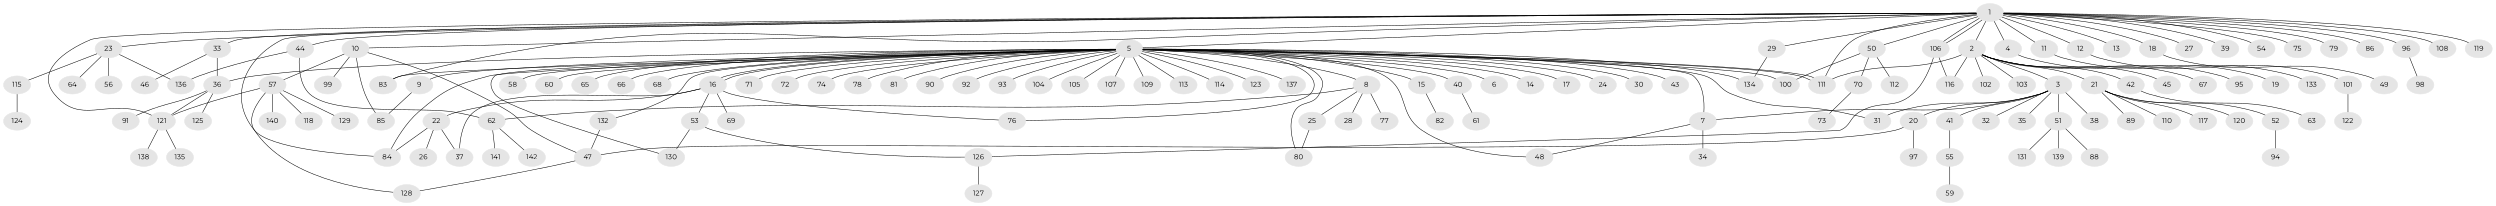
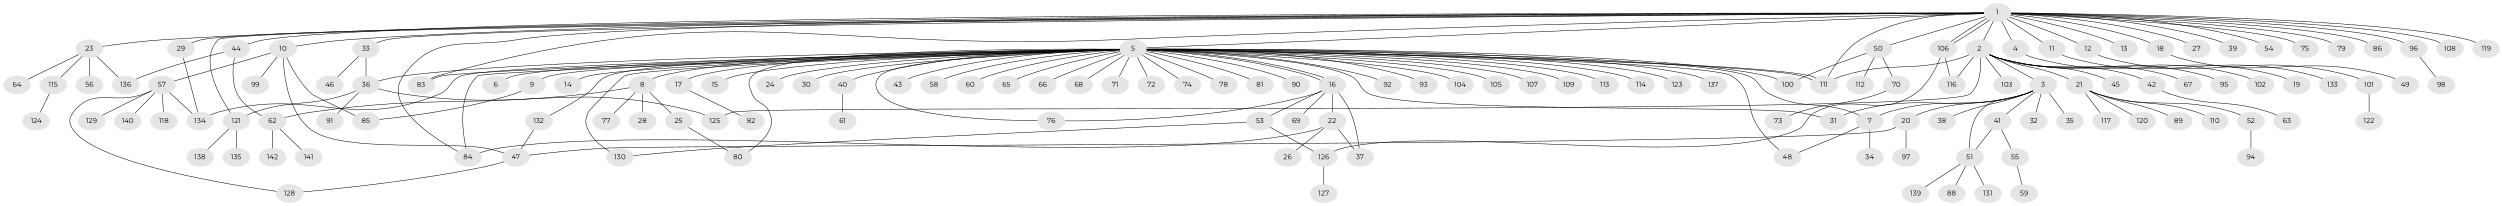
edge "57" -- "121": now "57" -- "134"
edge "15" -- "82": now "17" -- "82"
edge "2" -- "125": added
edge "41" -- "51": added
